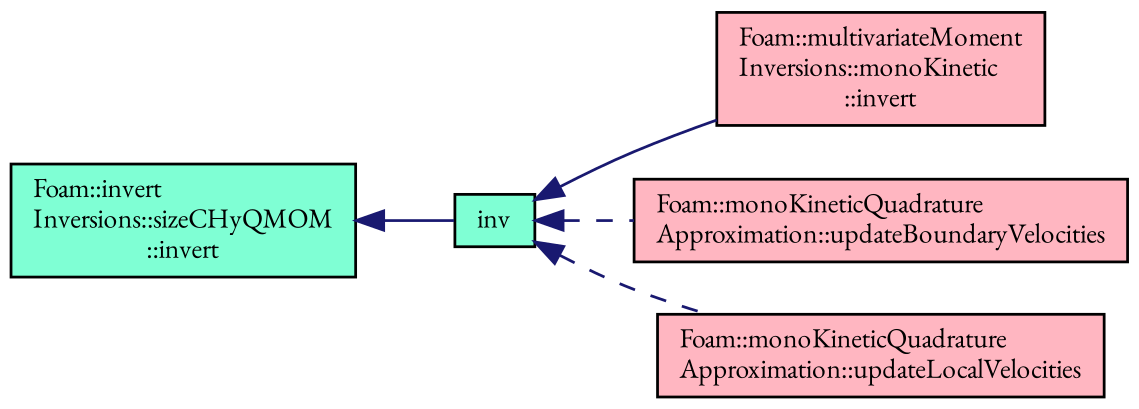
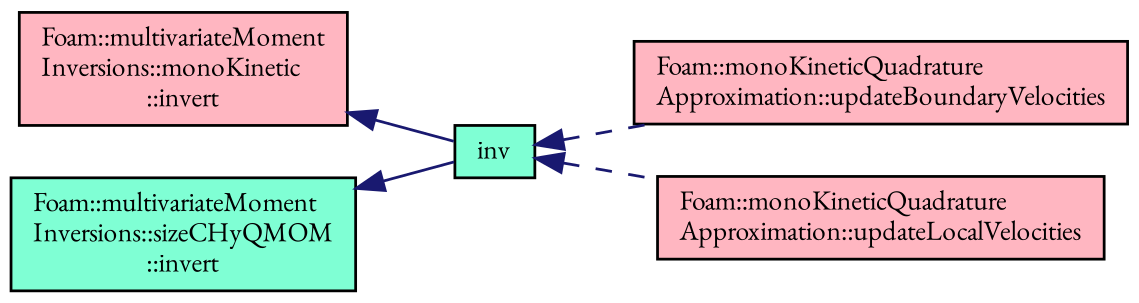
edge "Foam::multivariateMoment Inversions::monoKinetic ::invert" -> "inv": reversed
node "Foam::invert Inversions::sizeCHyQMOM ::invert": label "Foam::invert Inversions::sizeCHyQMOM ::invert" -> "Foam::multivariateMoment Inversions::sizeCHyQMOM ::invert"
